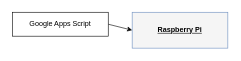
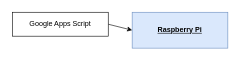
node "Raspberry Pi": fillcolor #f5f5f5 -> #dae8fc
